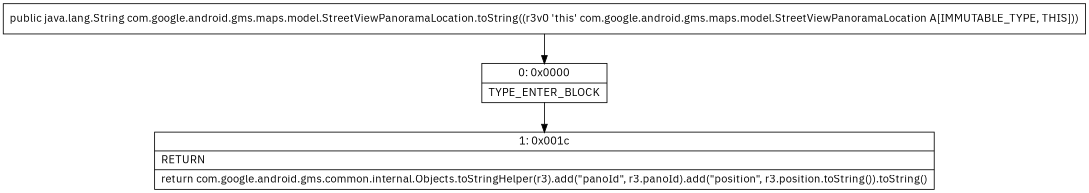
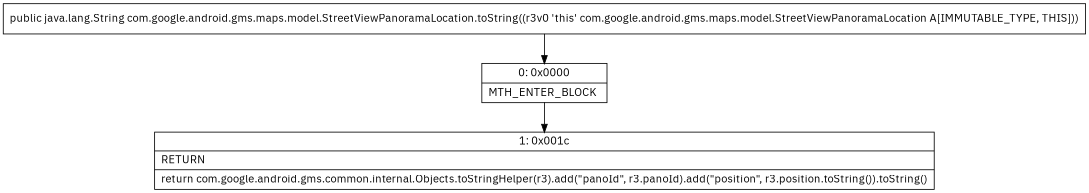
node "0: 0x0000": text "TYPE_ENTER_BLOCK" -> "MTH_ENTER_BLOCK"
